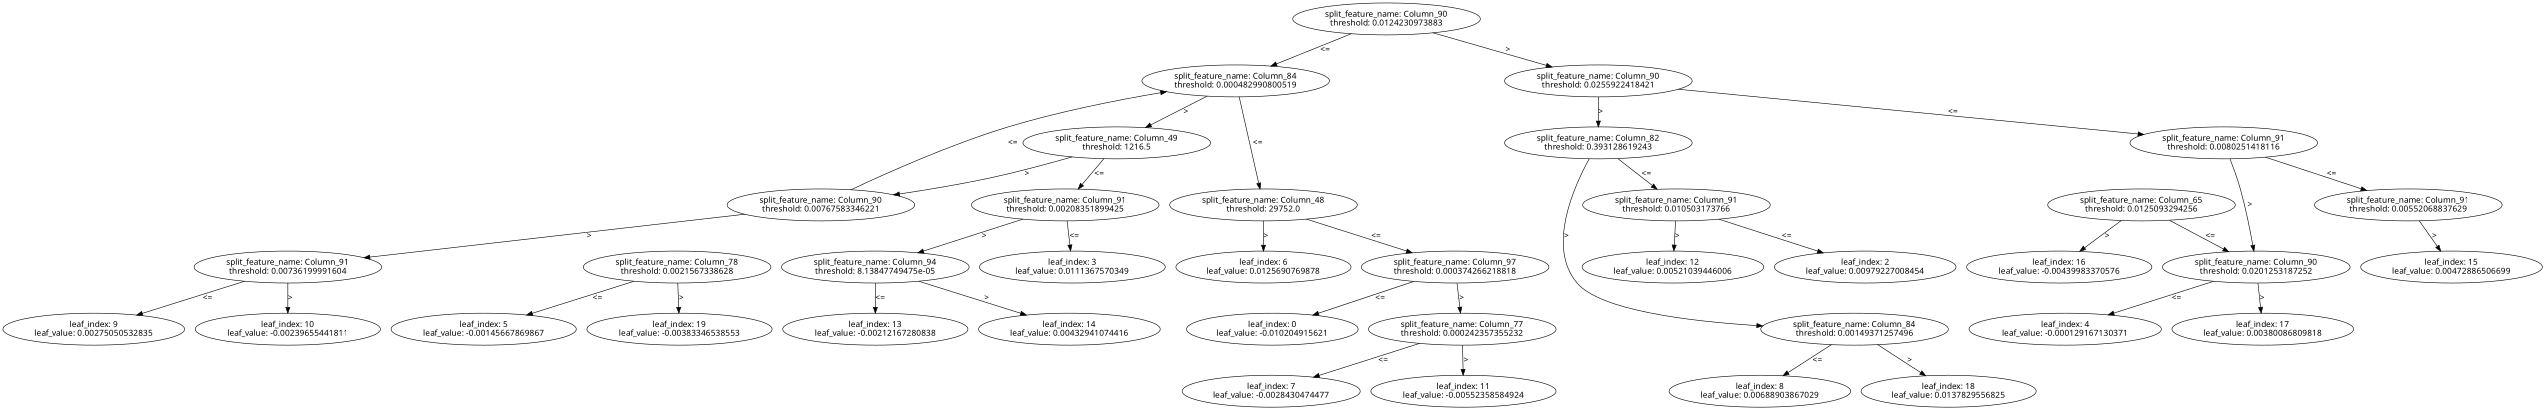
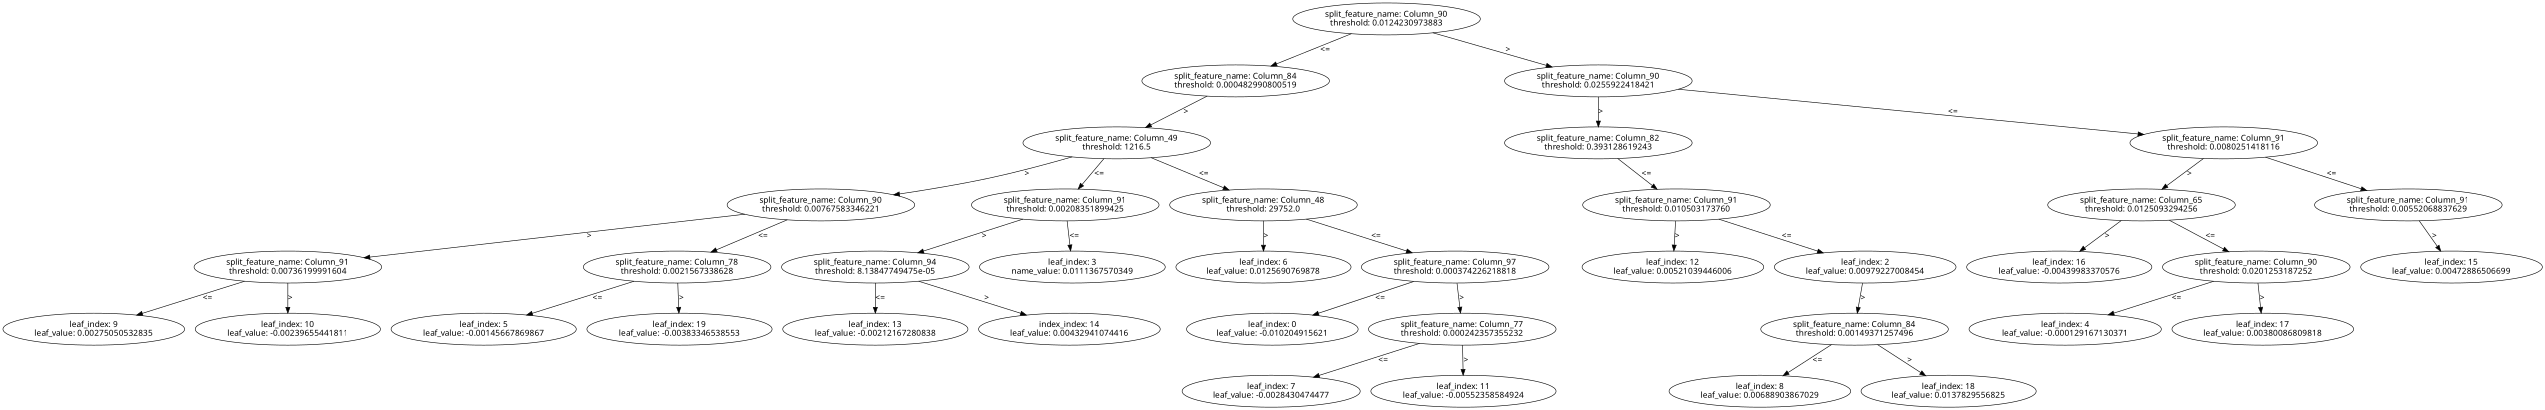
edge "split_feature_name: Column_90 threshold: 0.00767583346221" -> "split_feature_name: Column_84 threshold: 0.000482990800519": now "split_feature_name: Column_90 threshold: 0.00767583346221" -> "split_feature_name: Column_78 threshold: 0.0021567338628"
edge "split_feature_name: Column_84 threshold: 0.000482990800519" -> "split_feature_name: Column_48 threshold: 29752.0": now "split_feature_name: Column_49 threshold: 1216.5" -> "split_feature_name: Column_48 threshold: 29752.0"
edge "split_feature_name: Column_91 threshold: 0.0080251418116" -> "split_feature_name: Column_90 threshold: 0.0201253187252": now "split_feature_name: Column_91 threshold: 0.0080251418116" -> "split_feature_name: Column_65 threshold: 0.0125093294256"
node "split_feature_name: Column_91 threshold: 0.010503173766": label "split_feature_name: Column_91 threshold: 0.010503173766" -> "split_feature_name: Column_91 threshold: 0.010503173760"
node "leaf_index: 3 leaf_value: 0.0111367570349": label "leaf_index: 3 leaf_value: 0.0111367570349" -> "leaf_index: 3 name_value: 0.0111367570349"
node "split_feature_name: Column_97 threshold: 0.000374266218818": label "split_feature_name: Column_97 threshold: 0.000374266218818" -> "split_feature_name: Column_97 threshold: 0.000374226218818"
edge "split_feature_name: Column_82 threshold: 0.393128619243" -> "split_feature_name: Column_84 threshold: 0.00149371257496": now "leaf_index: 2 leaf_value: 0.00979227008454" -> "split_feature_name: Column_84 threshold: 0.00149371257496"
node "leaf_index: 14 leaf_value: 0.00432941074416": label "leaf_index: 14 leaf_value: 0.00432941074416" -> "index_index: 14 leaf_value: 0.00432941074416"
